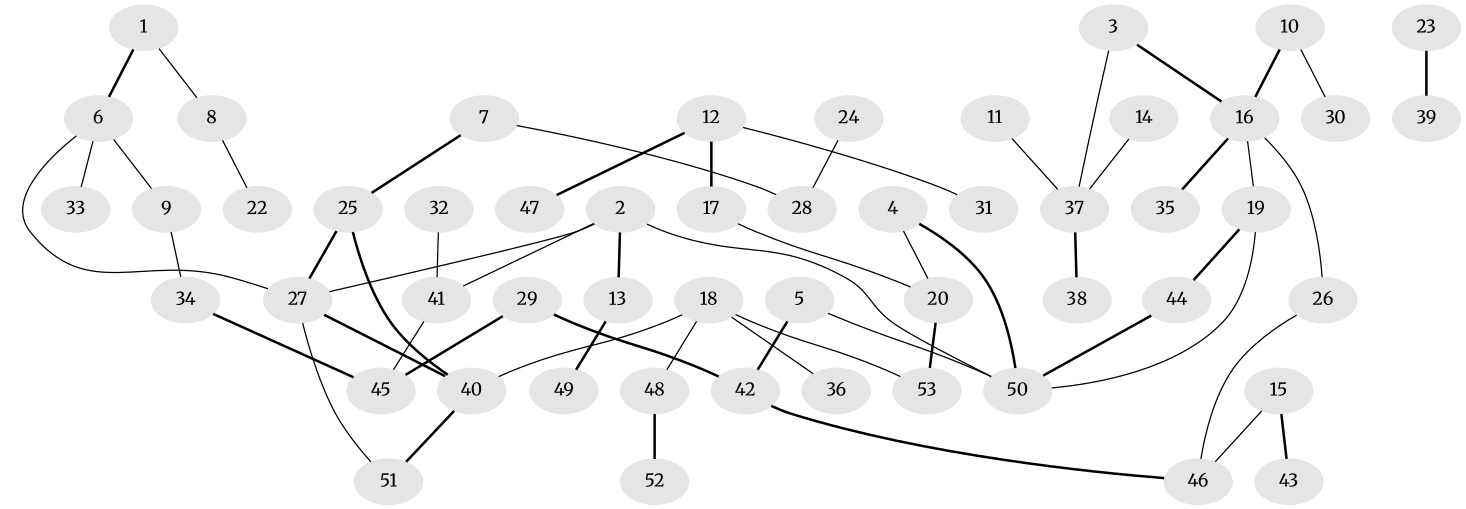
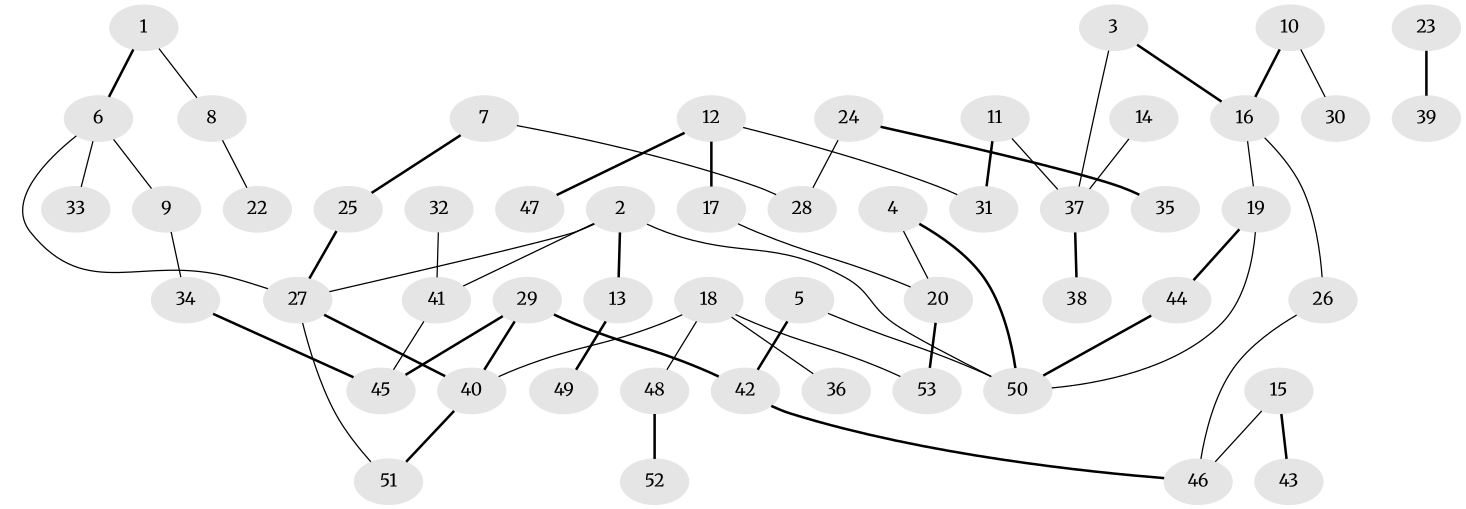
edge "11" -- "31": added
edge "16" -- "35": now "24" -- "35"
edge "25" -- "40": now "29" -- "40"
